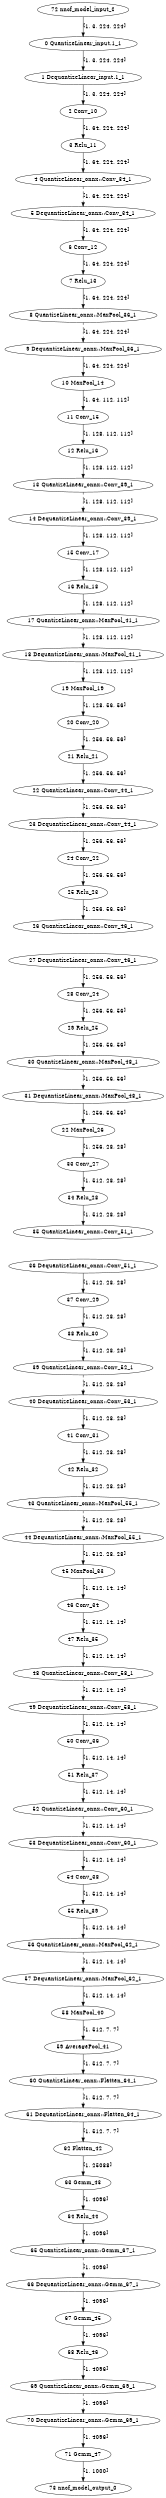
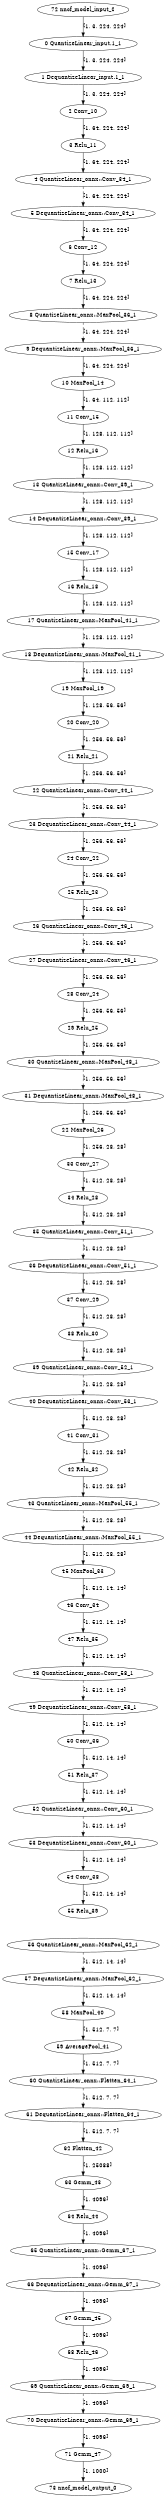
edge "26 QuantizeLinear_onnx::Conv_46_1" -> "27 DequantizeLinear_onnx::Conv_46_1": added, label "[1, 256, 56, 56]"
edge "35 QuantizeLinear_onnx::Conv_51_1" -> "36 DequantizeLinear_onnx::Conv_51_1": added, label "[1, 512, 28, 28]"
edge "55 Relu_39" -> "56 QuantizeLinear_onnx::MaxPool_62_1": removed, label "[1, 512, 14, 14]"
